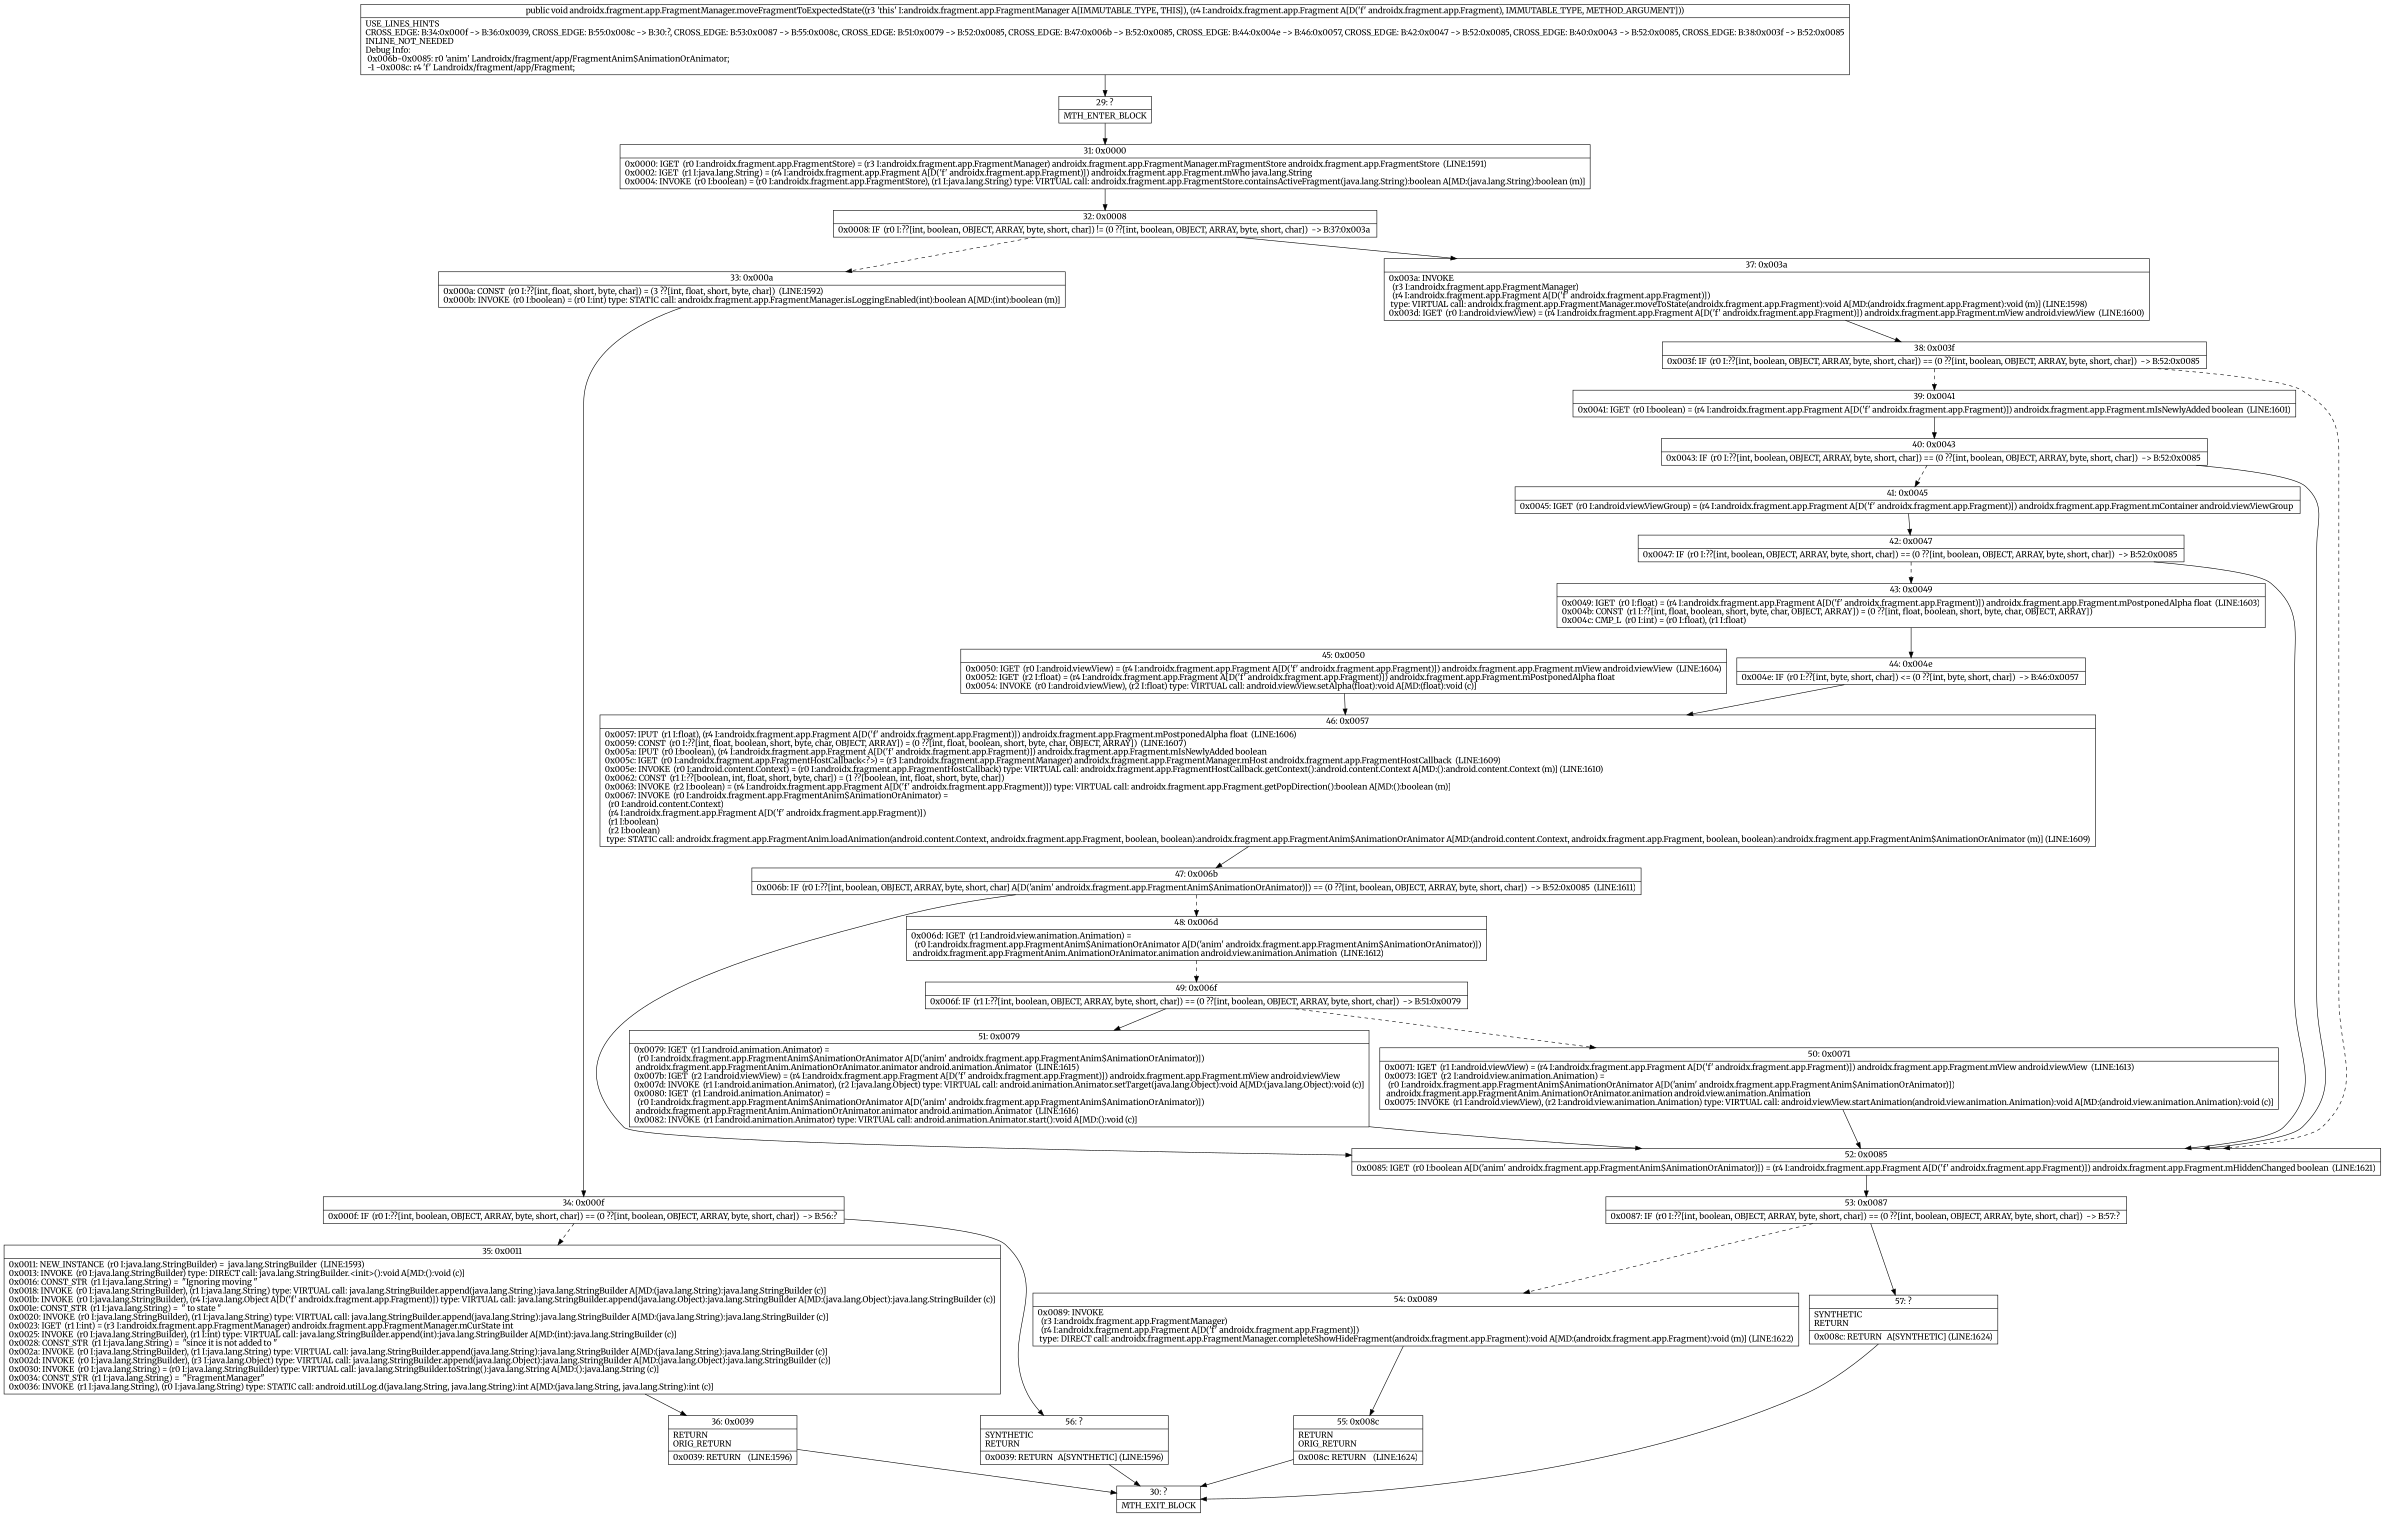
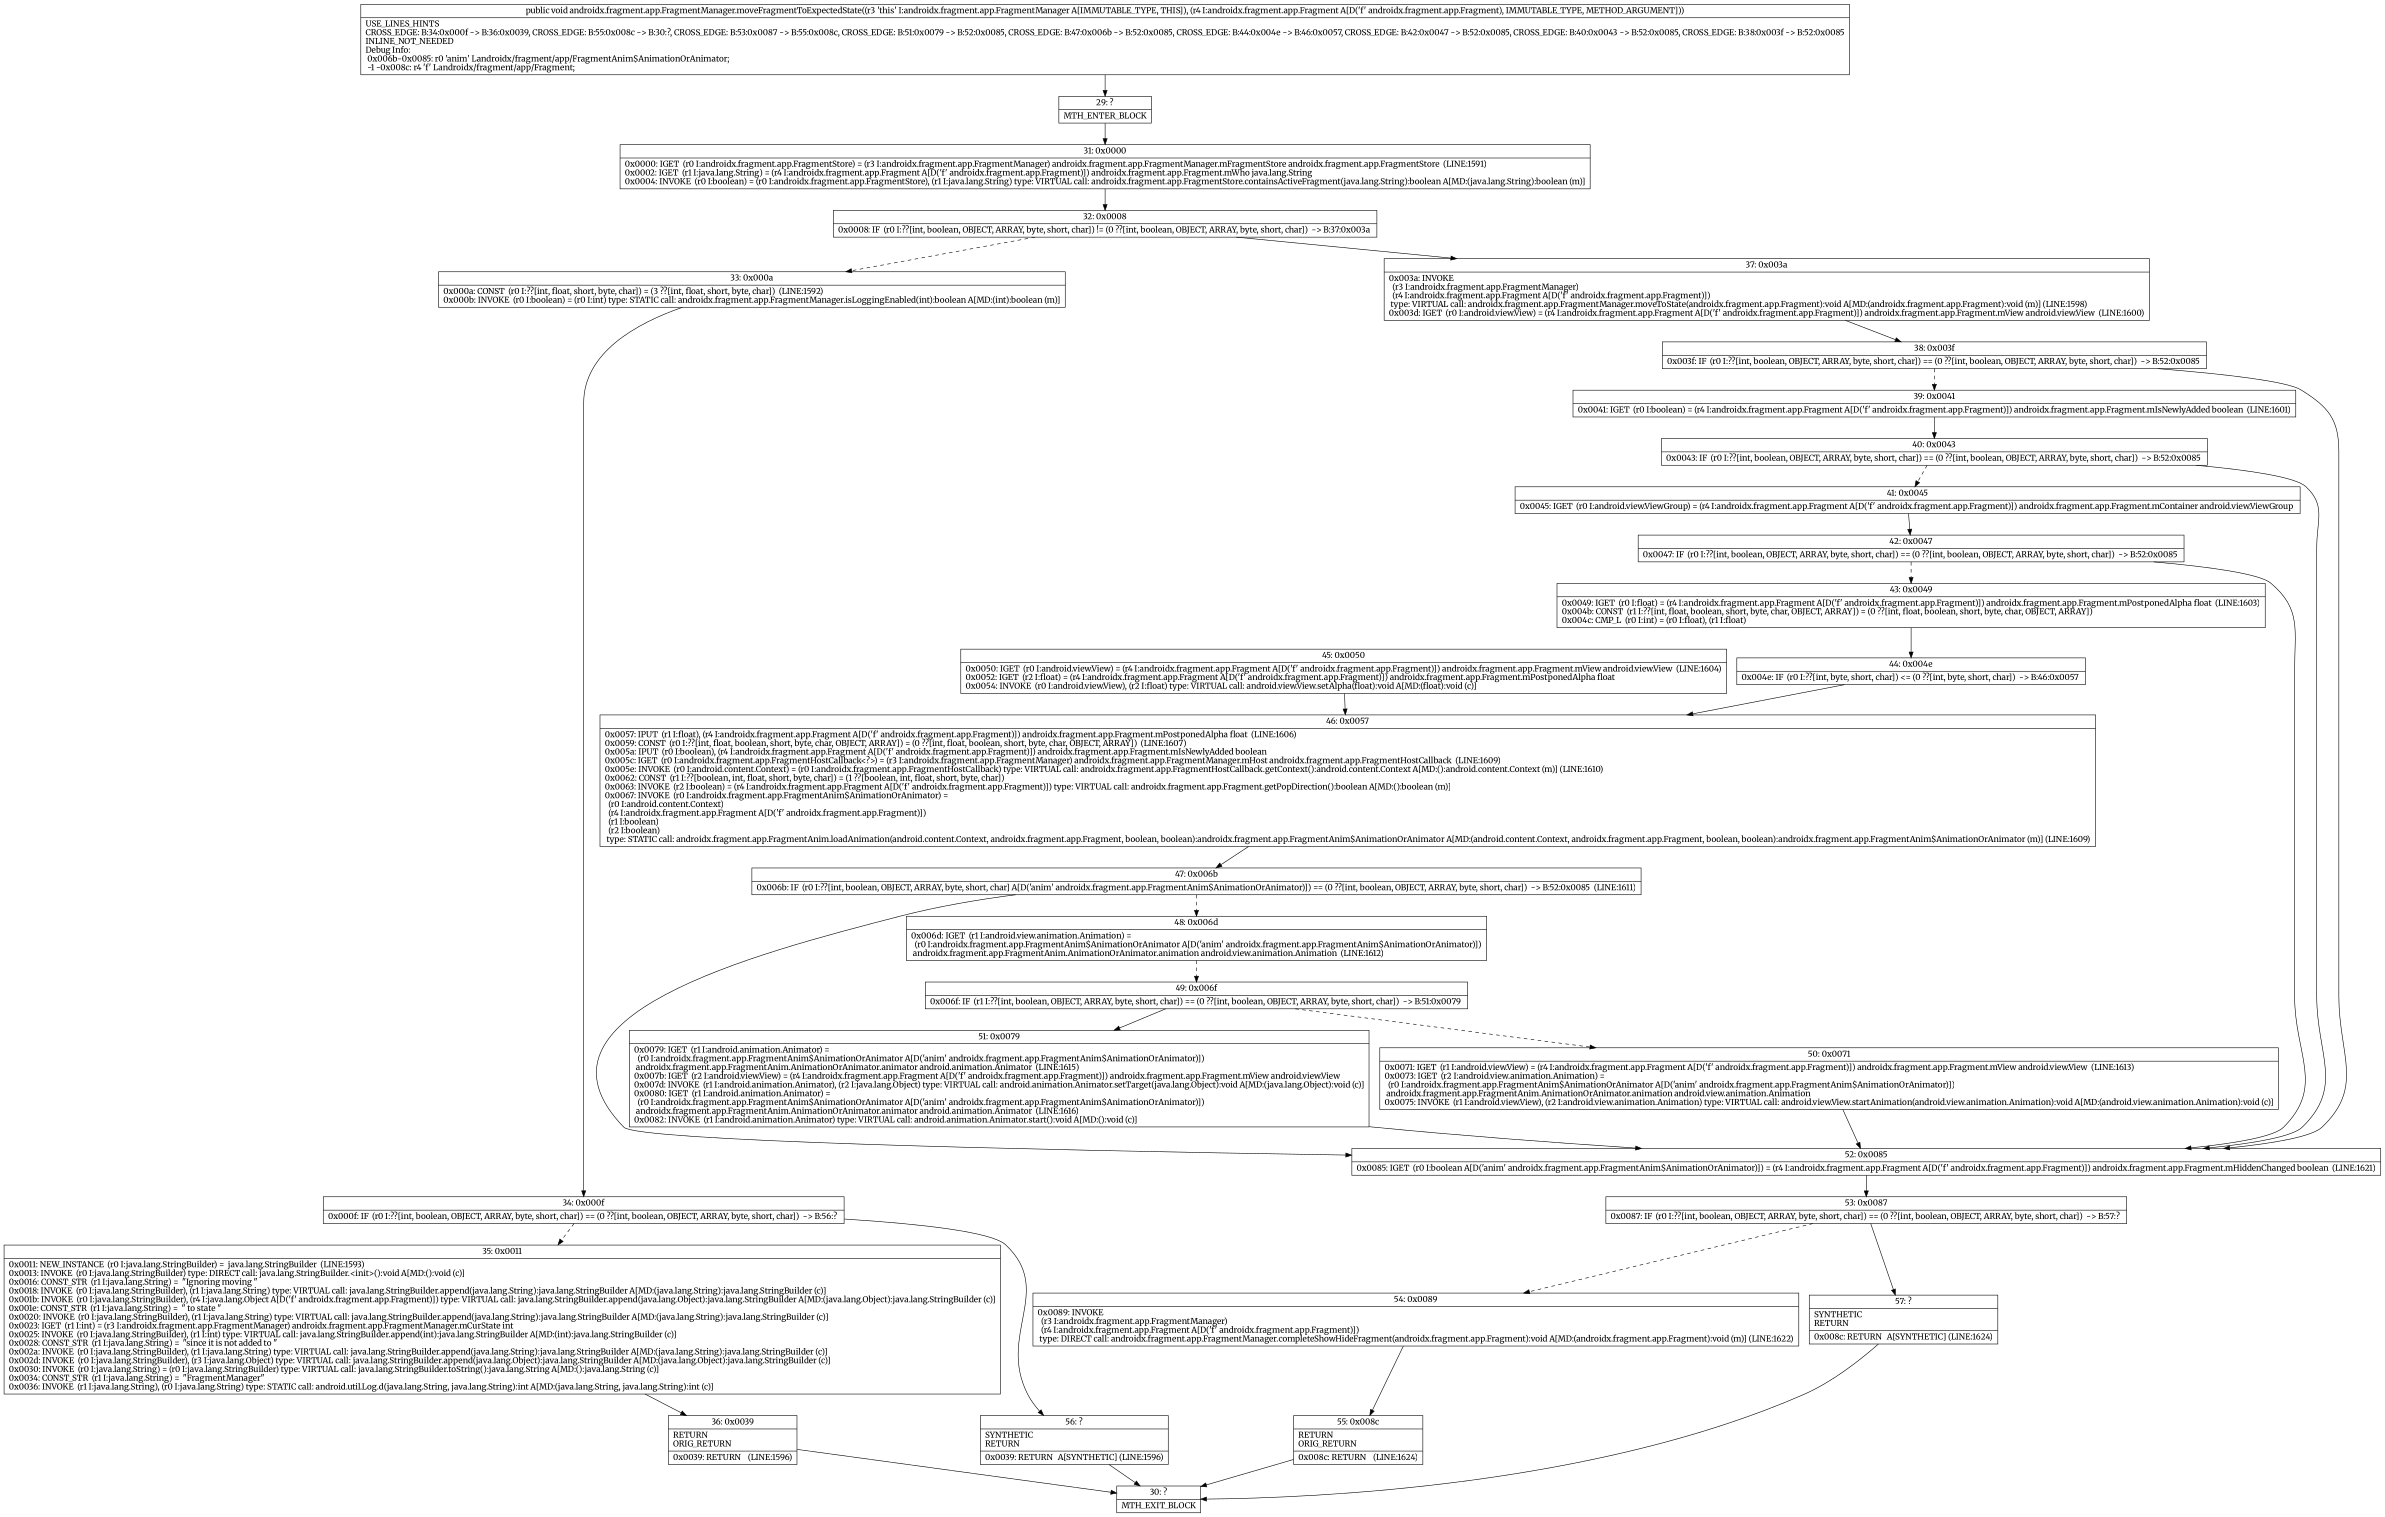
edge "38: 0x003f" -> "52: 0x0085": style dashed -> solid
